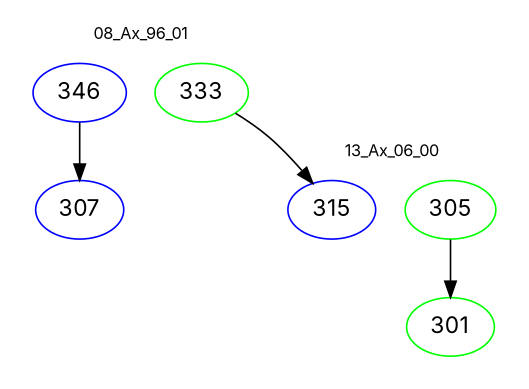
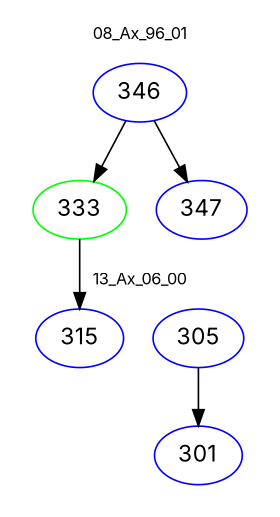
edge "346" -> "333": added
node "307": label "307" -> "347"
node "305": color green -> blue
node "301": color green -> blue
